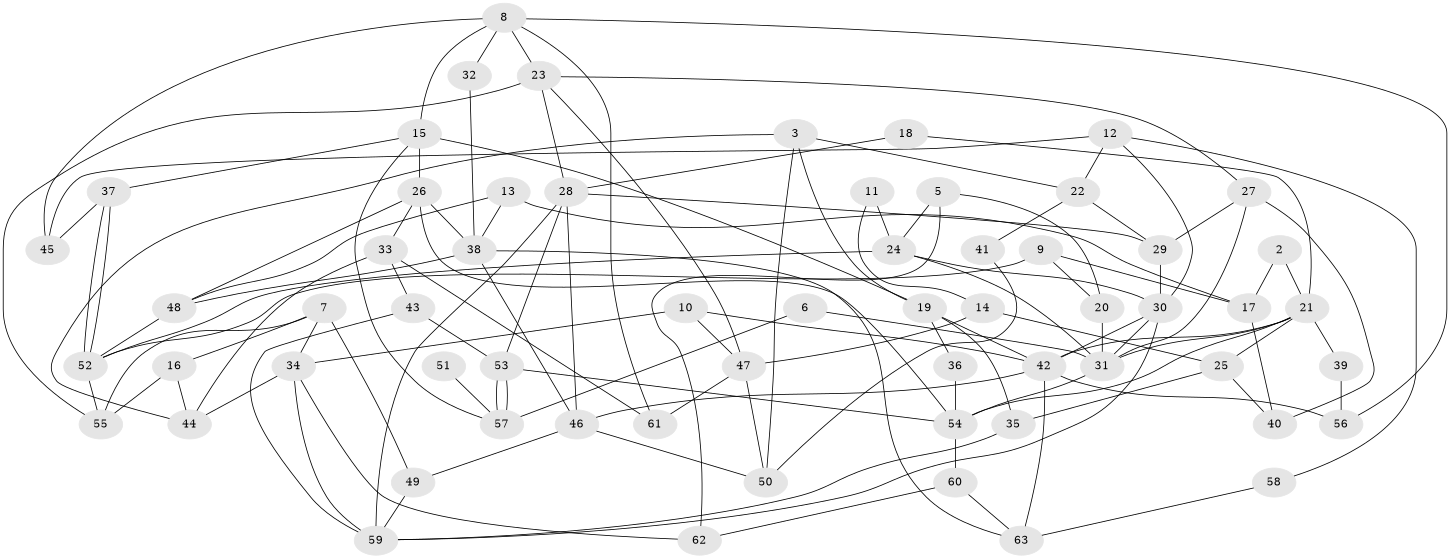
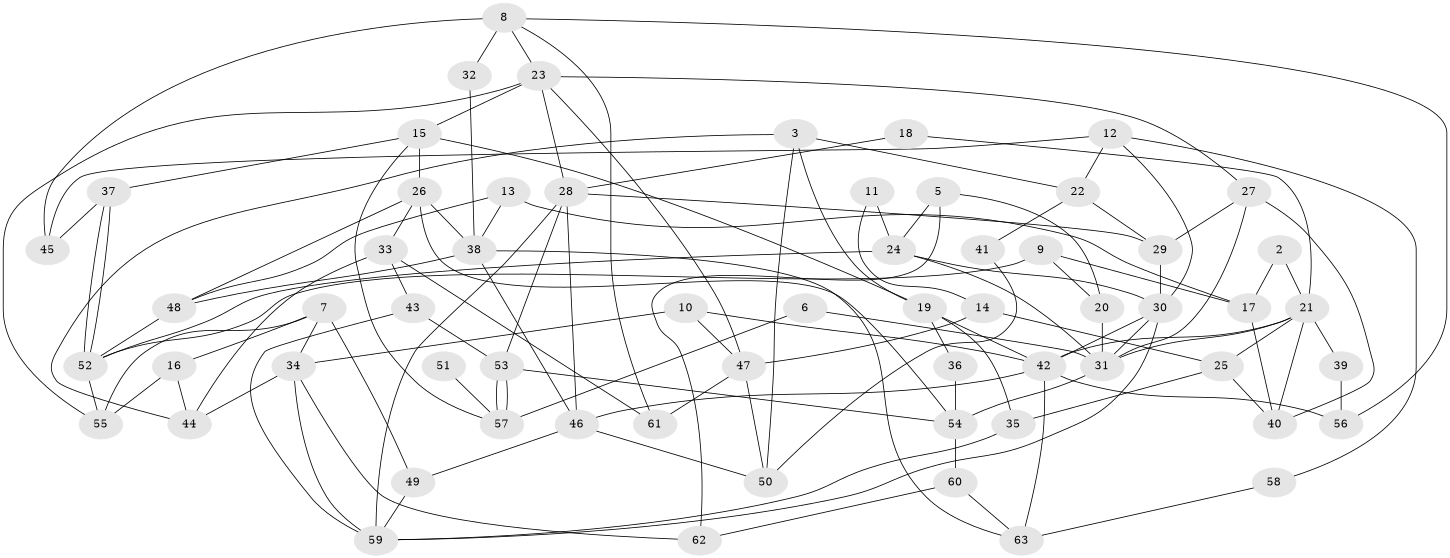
edge "8" -- "15": now "23" -- "15"
edge "21" -- "54": now "21" -- "40"
